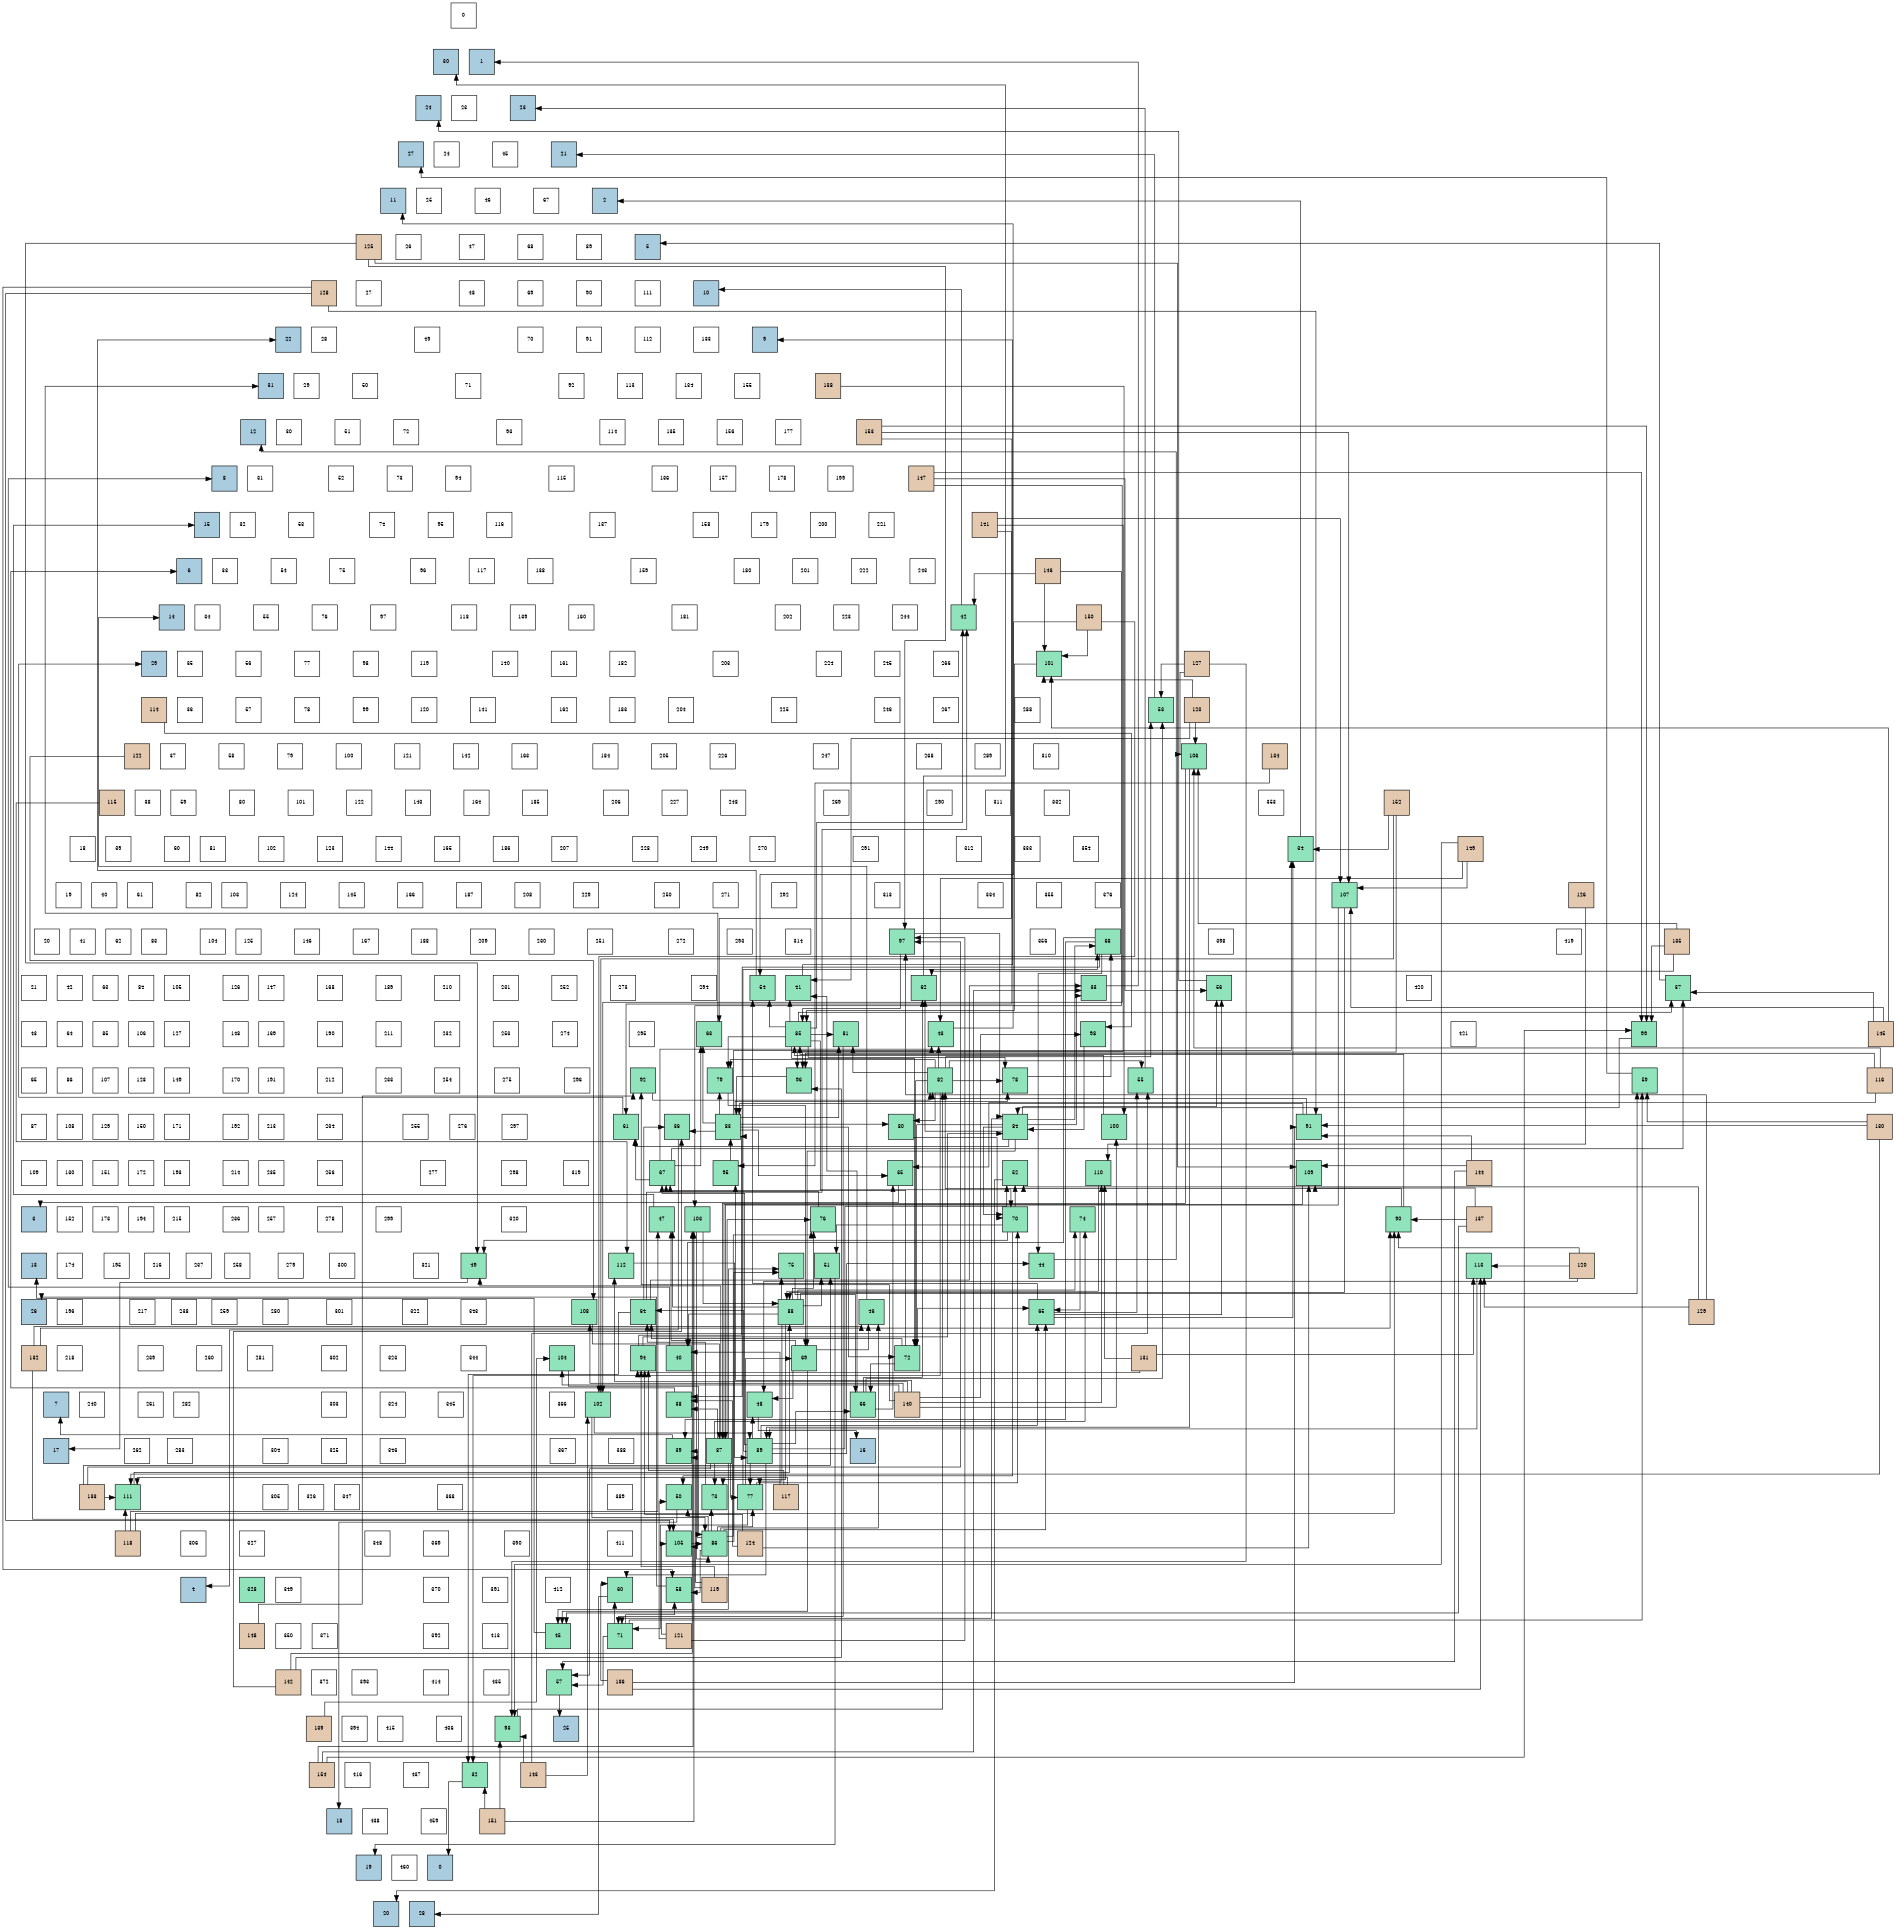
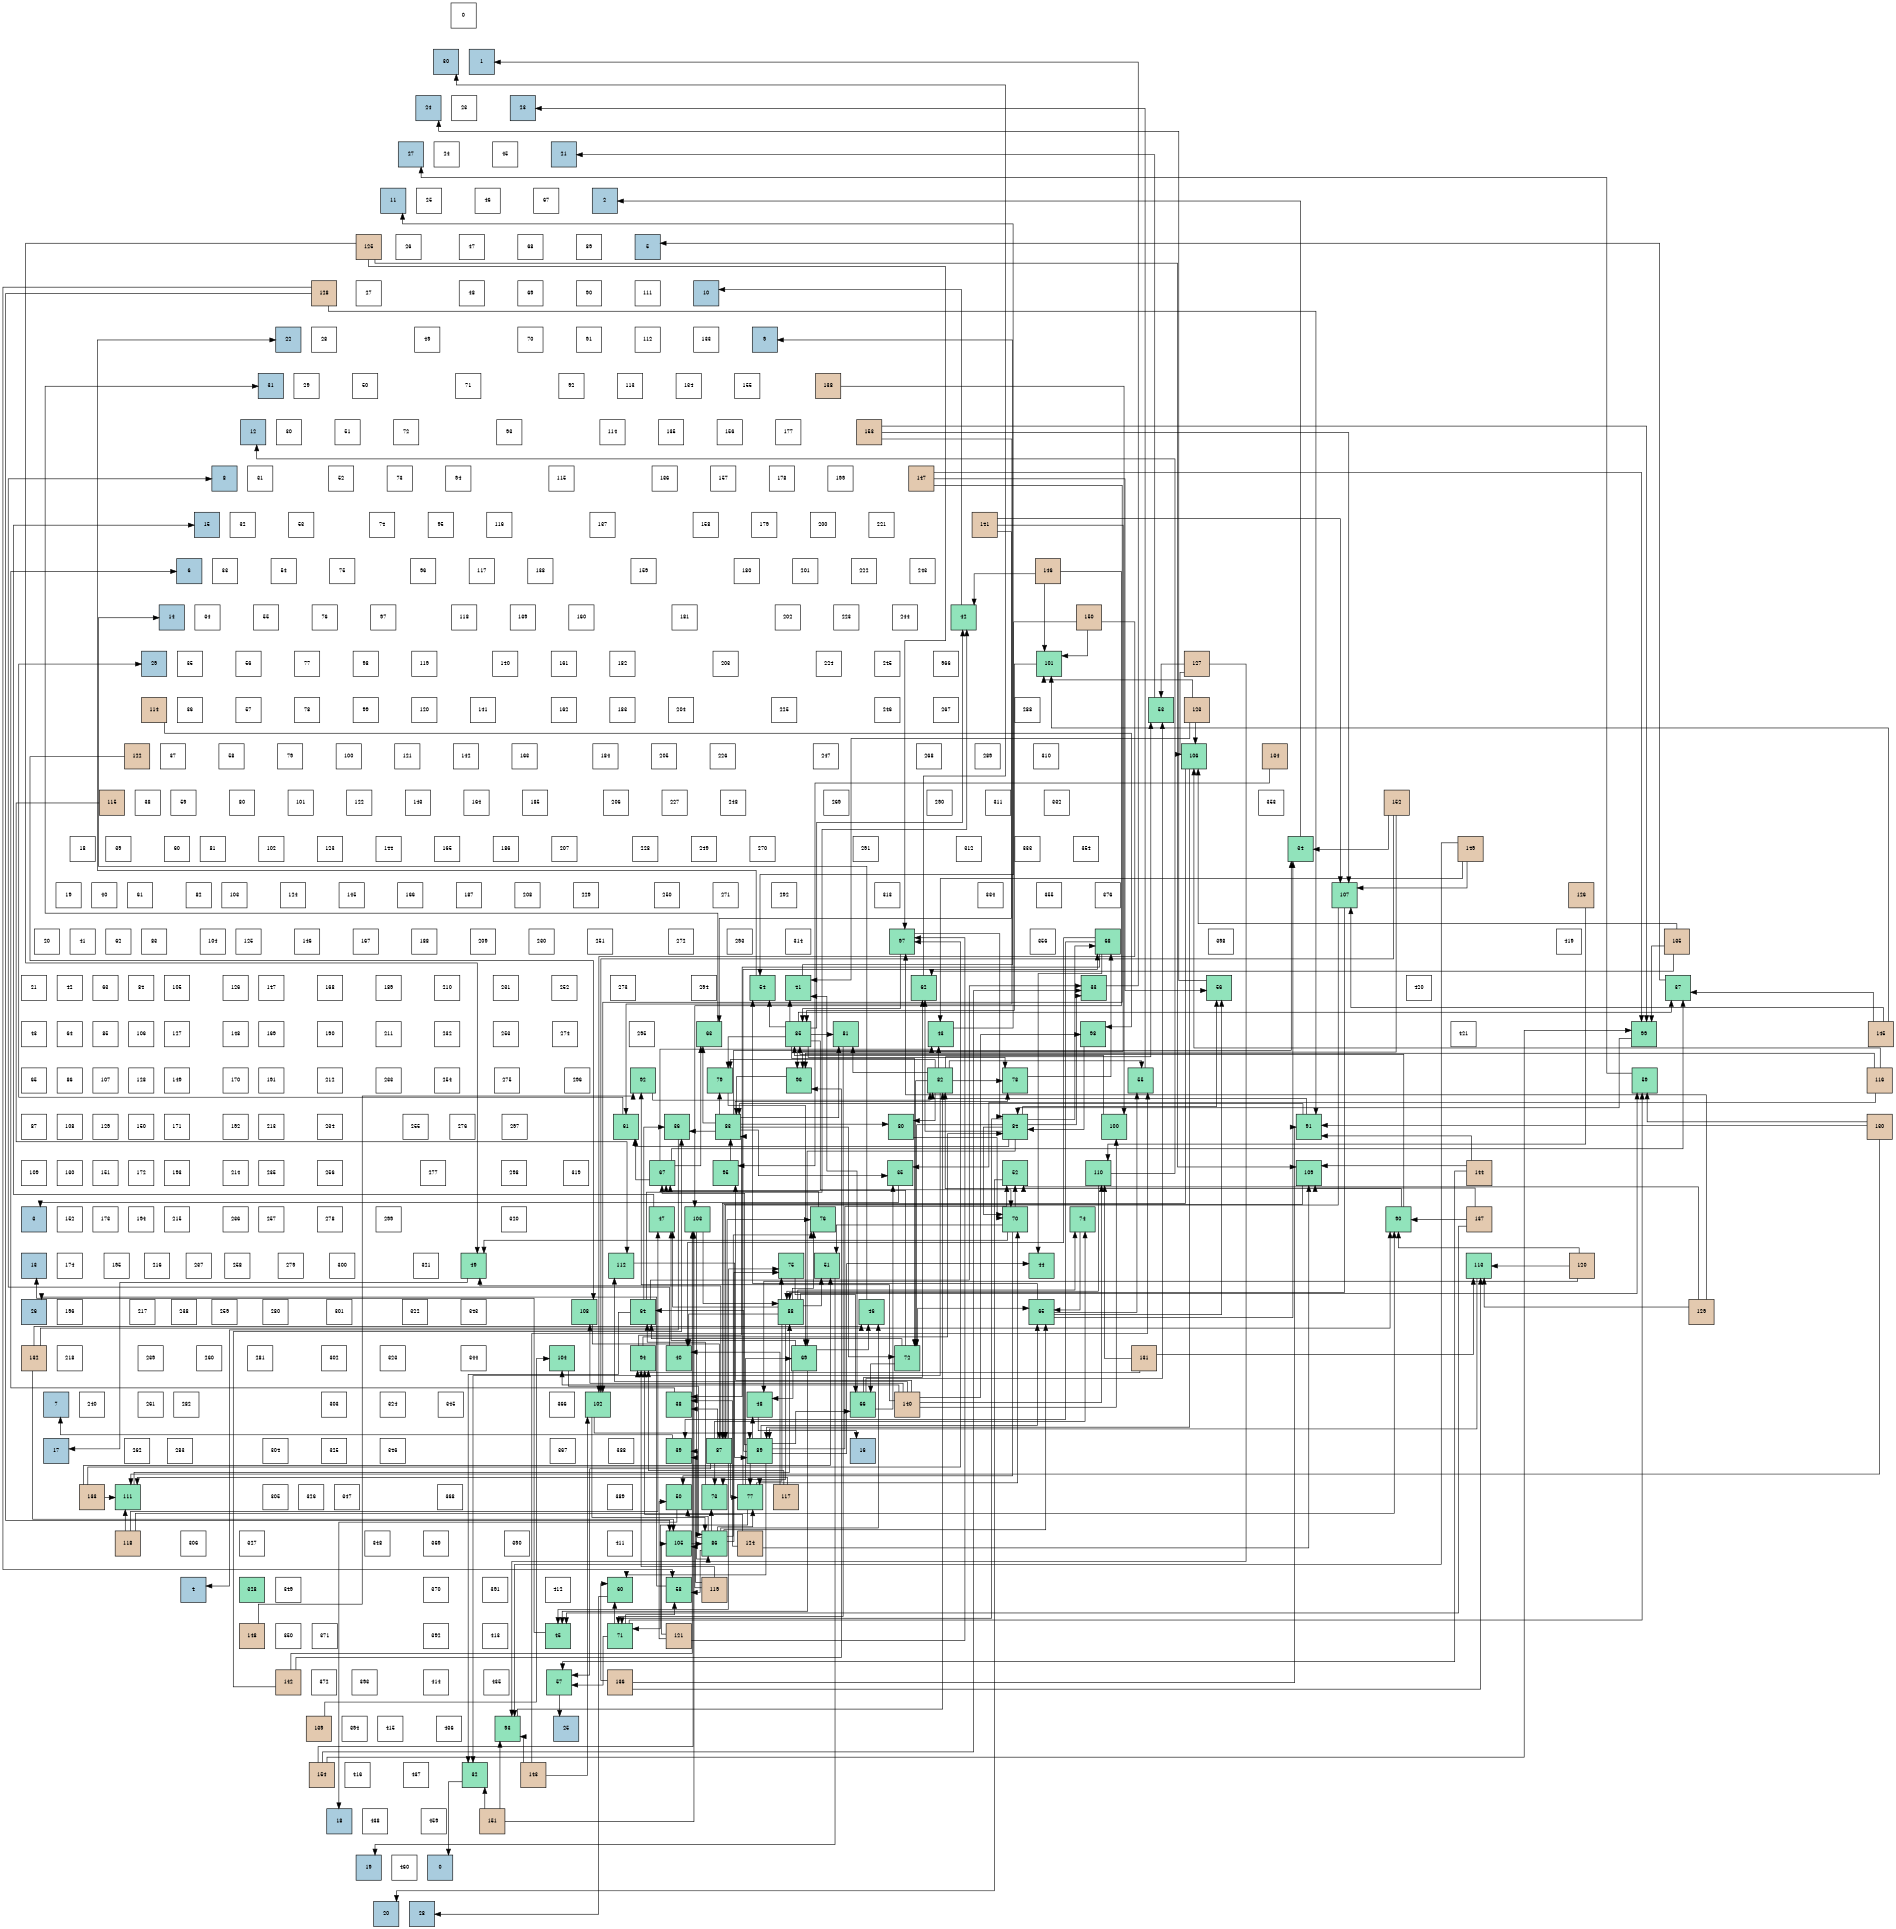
edge "44" -> "12": now "110" -> "12"
node "266": label "266" -> "966"
